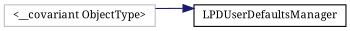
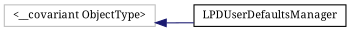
edge "<__covariant ObjectType>" -> "LPDUserDefaultsManager": reversed
